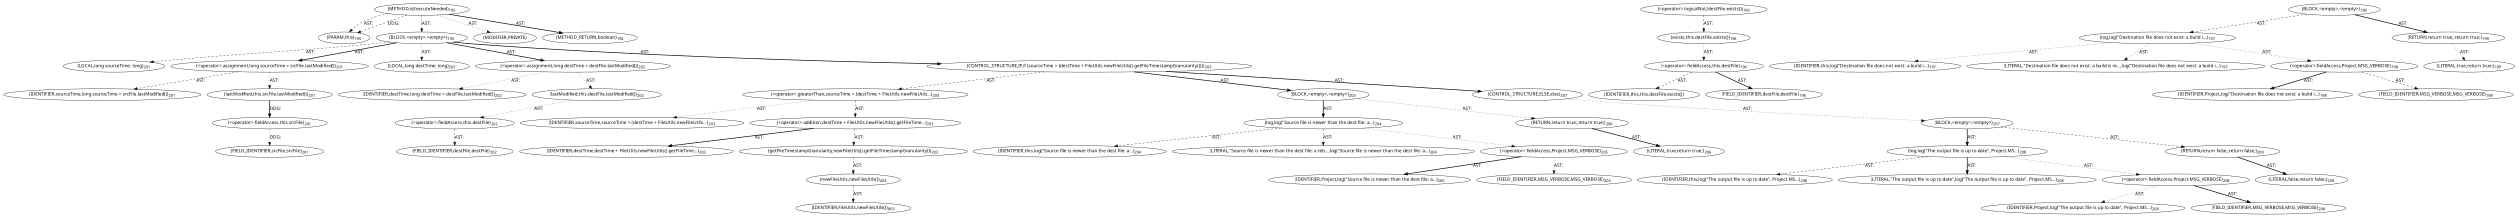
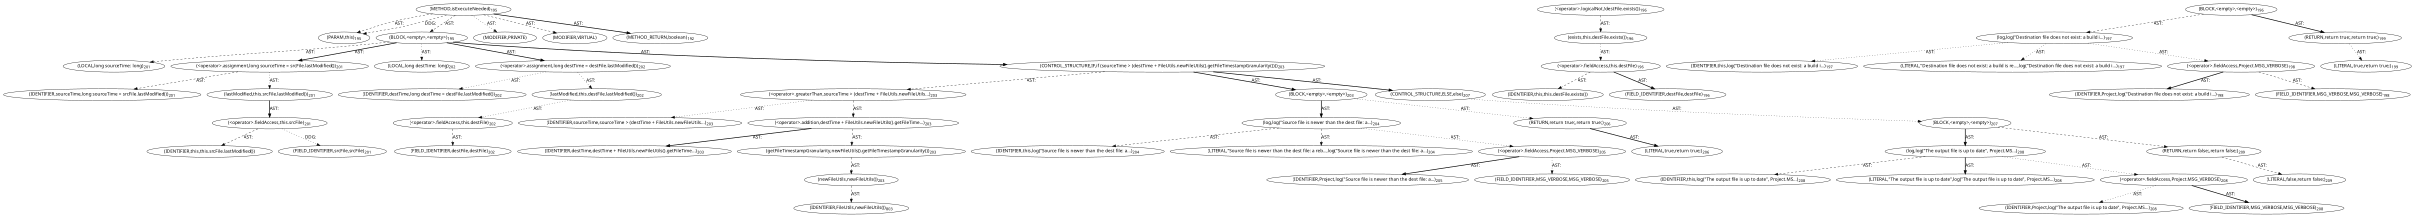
node "(MODIFIER,VIRTUAL)": added
edge "(lastModified,this.srcFile.lastModified())" -> "(<operator>.fieldAccess,this.srcFile)": label "DDG: " -> "AST: "
node "(IDENTIFIER,this,this.srcFile.lastModified())": added
edge "(RETURN,return false;,return false;)" -> "(LITERAL,false,return false;)": style bold -> dashed
